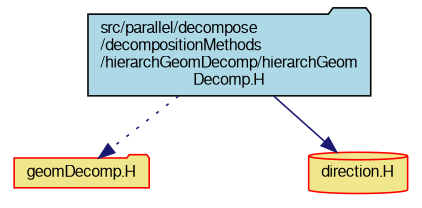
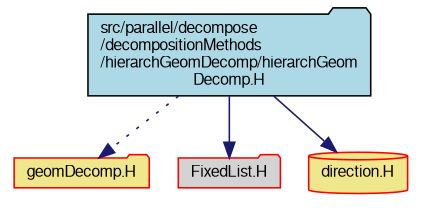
node "FixedList.H": added
